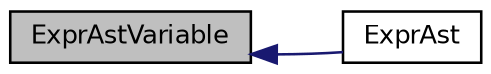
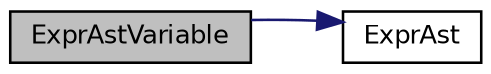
edge "ExprAst" -> "ExprAstVariable": reversed
